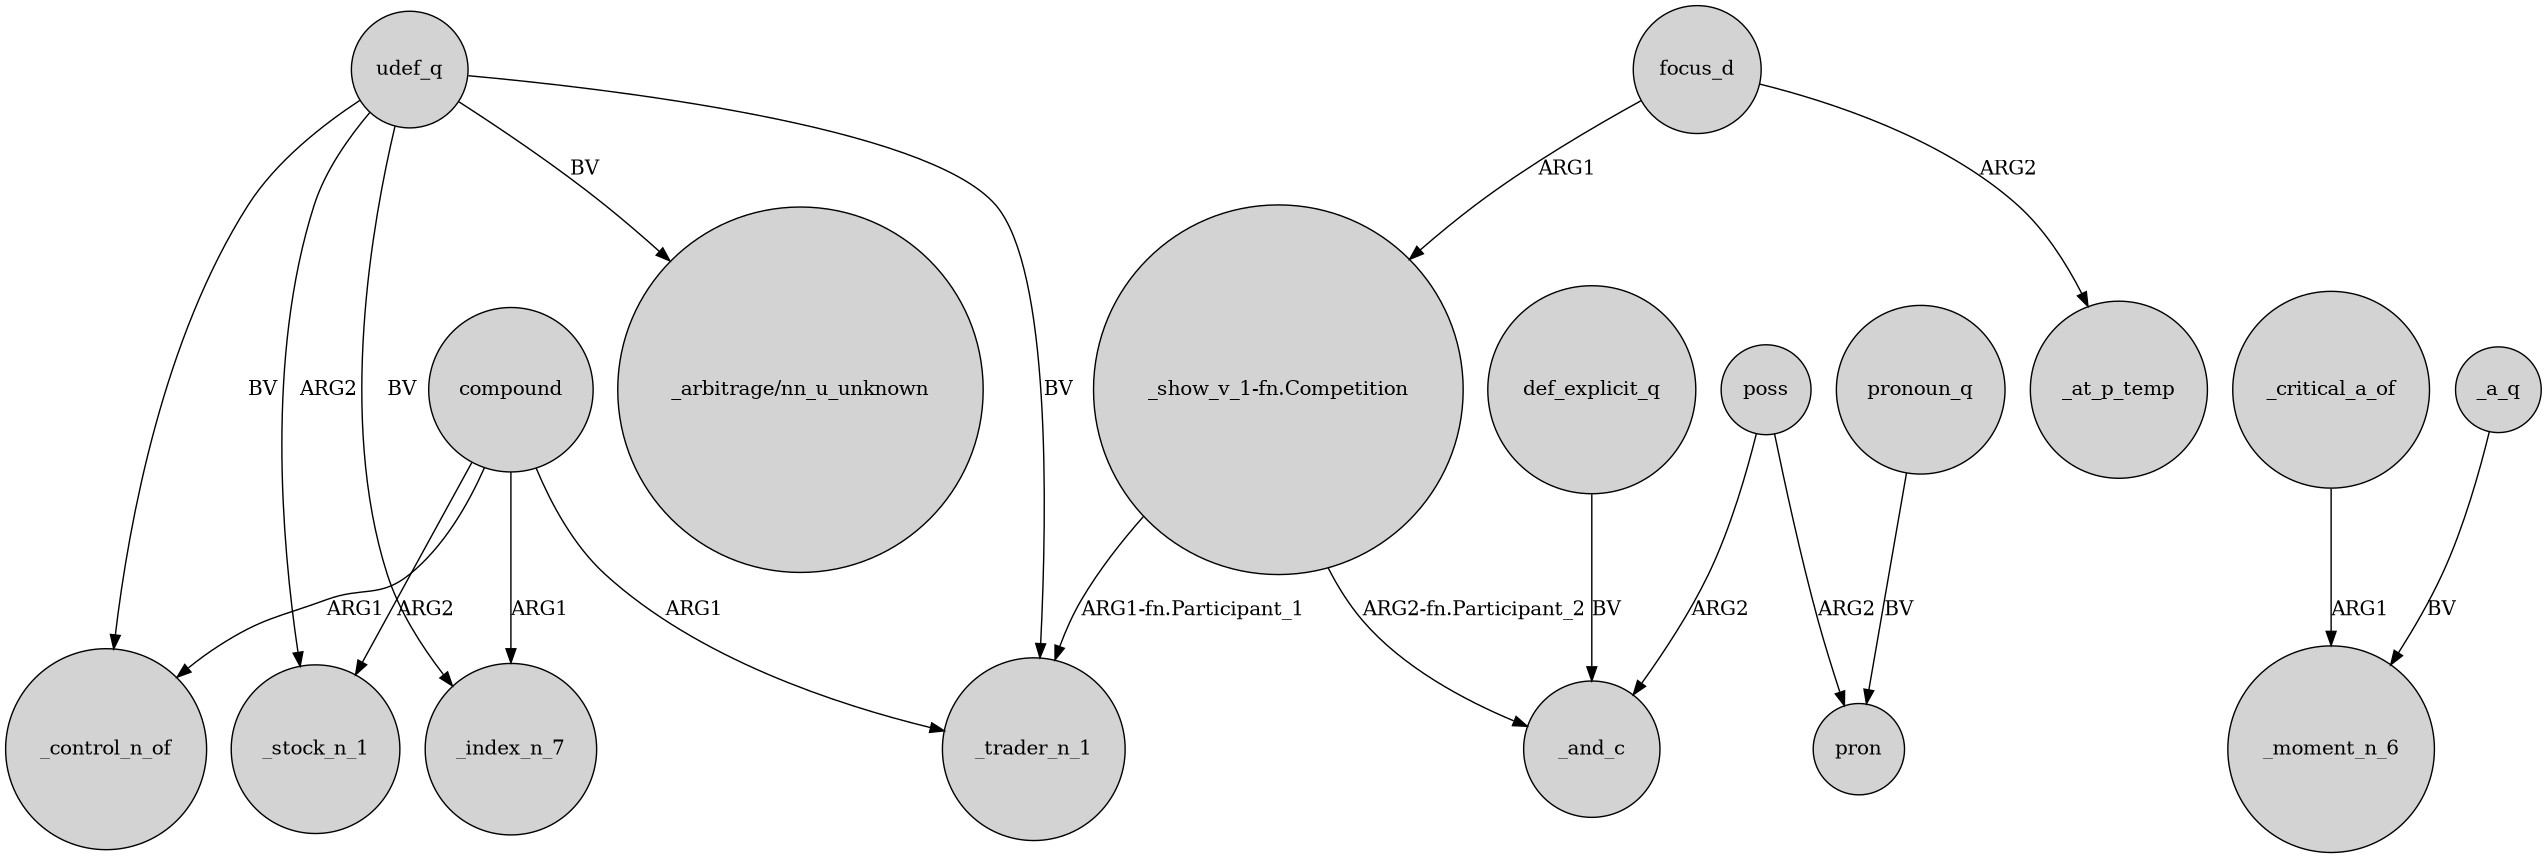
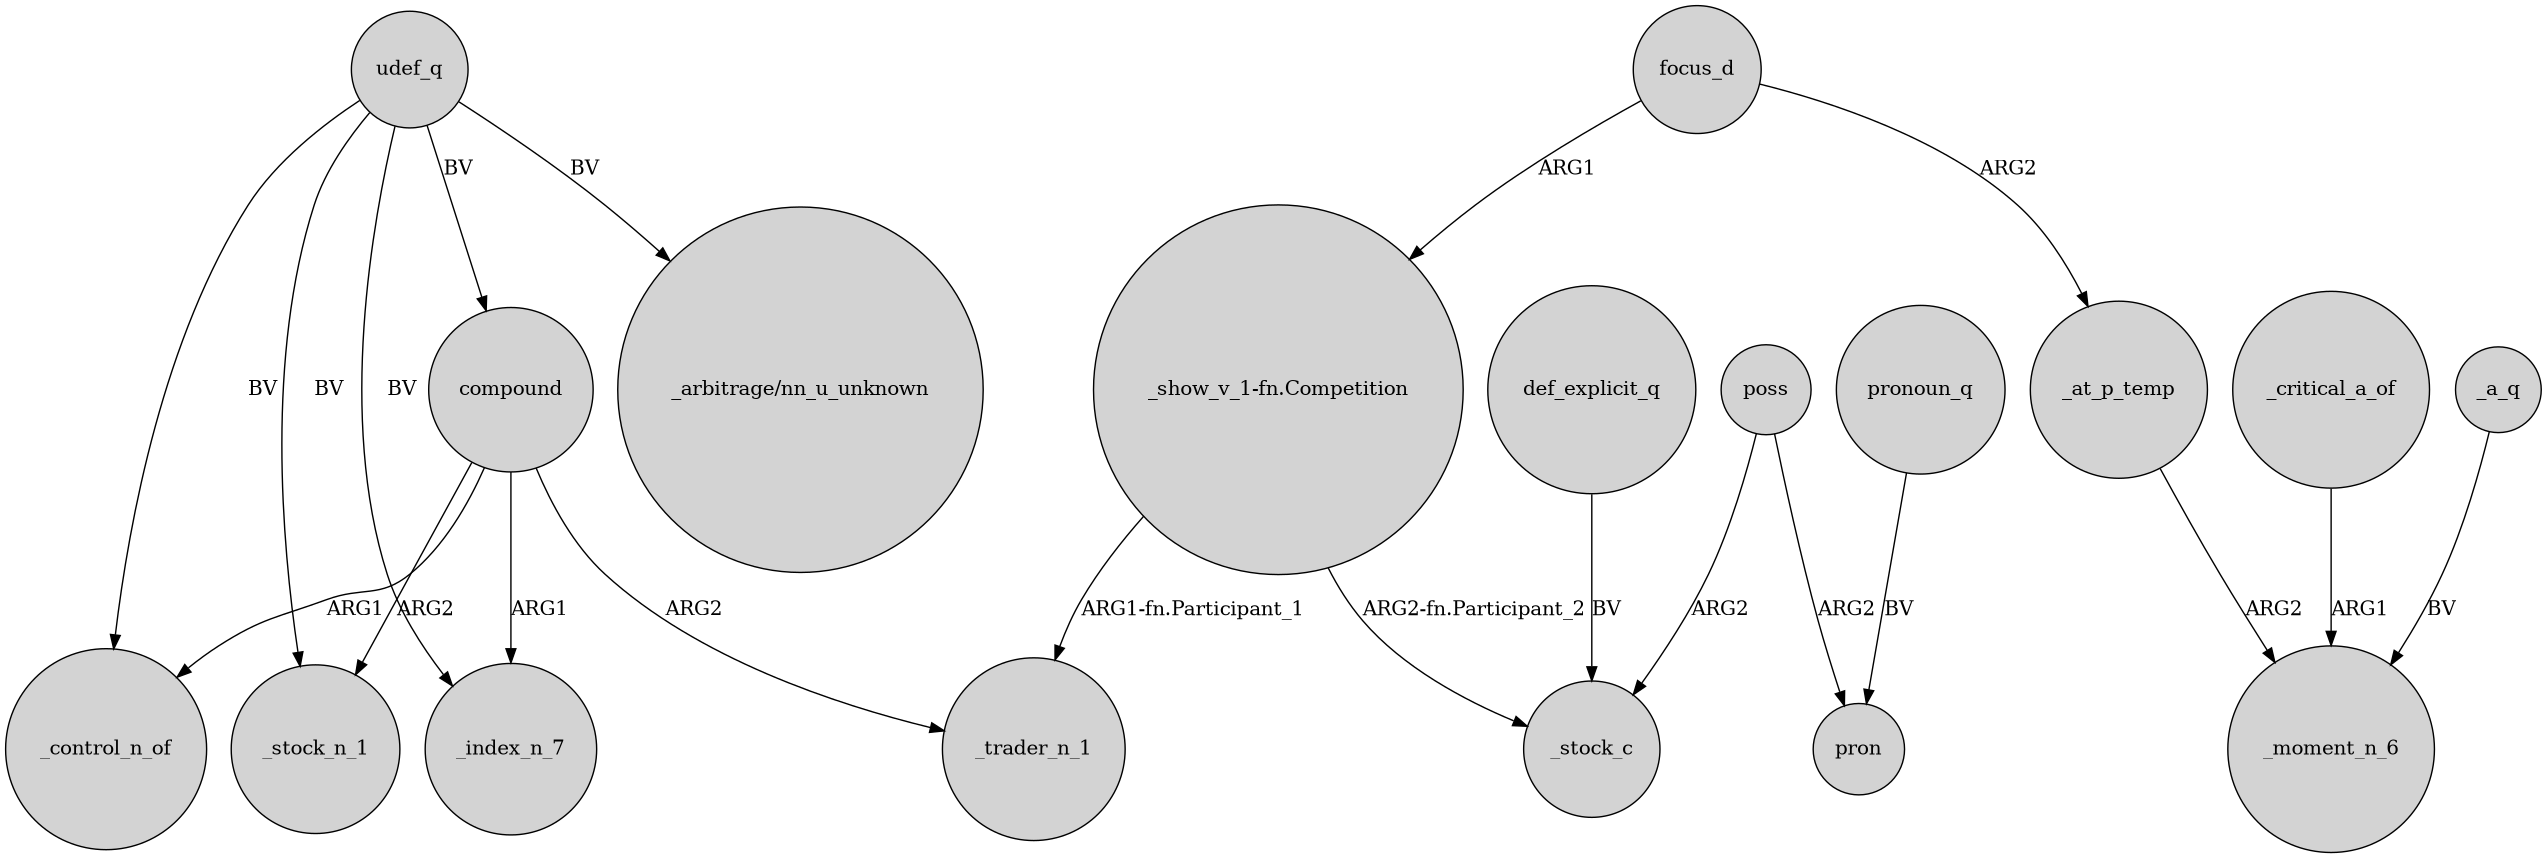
edge "udef_q" -> "_trader_n_1": now "udef_q" -> "compound"
edge "udef_q" -> "_stock_n_1": label "ARG2" -> "BV"
edge "_at_p_temp" -> "_moment_n_6": added, label "ARG2"
edge "compound" -> "_trader_n_1": label "ARG1" -> "ARG2"
node "_and_c": label "_and_c" -> "_stock_c"
